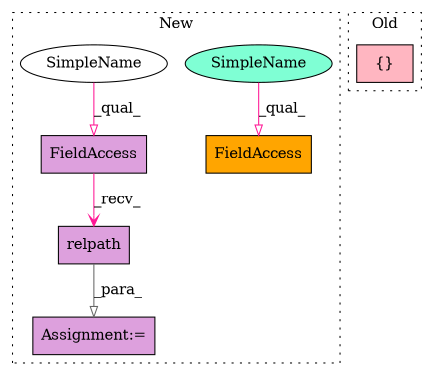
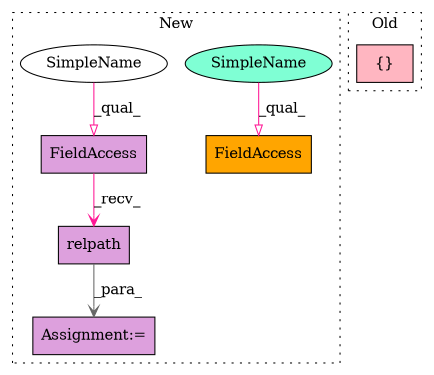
edge "relpath" -> "Assignment:=": arrowhead onormal -> vee
